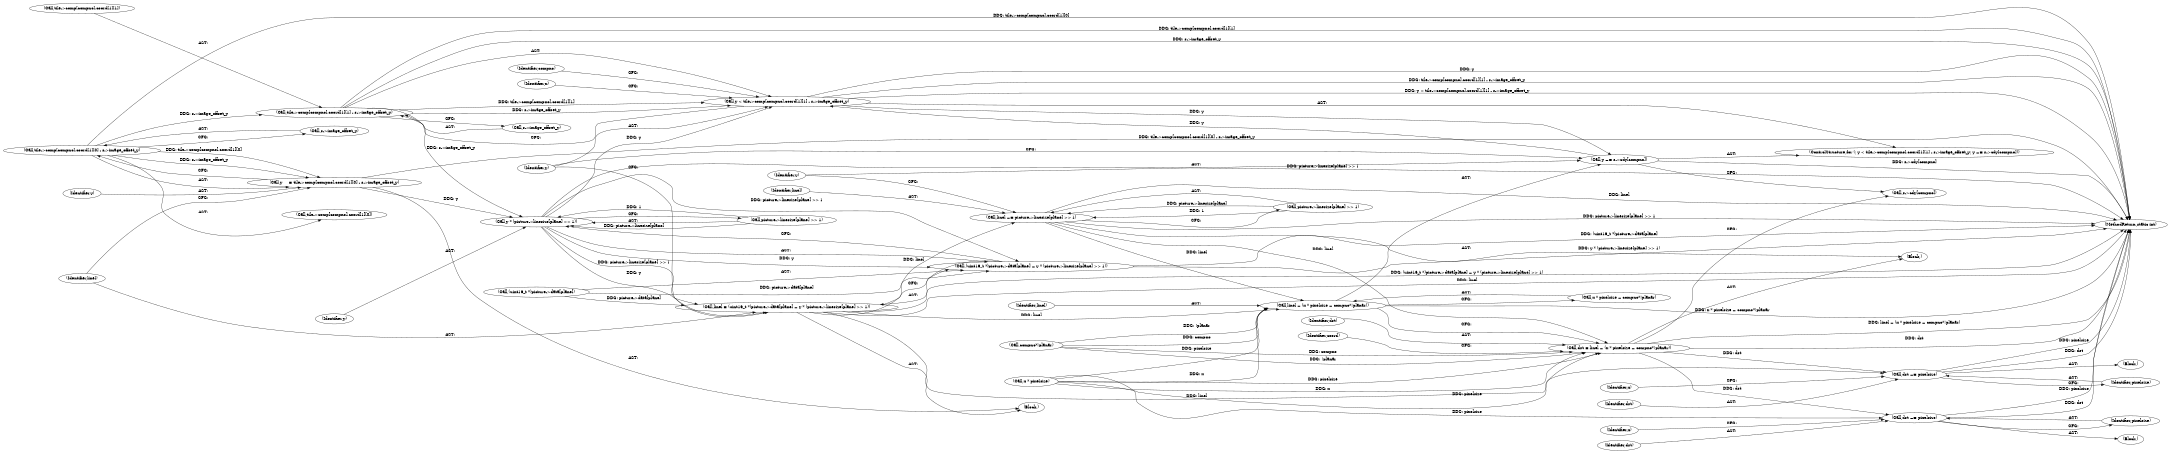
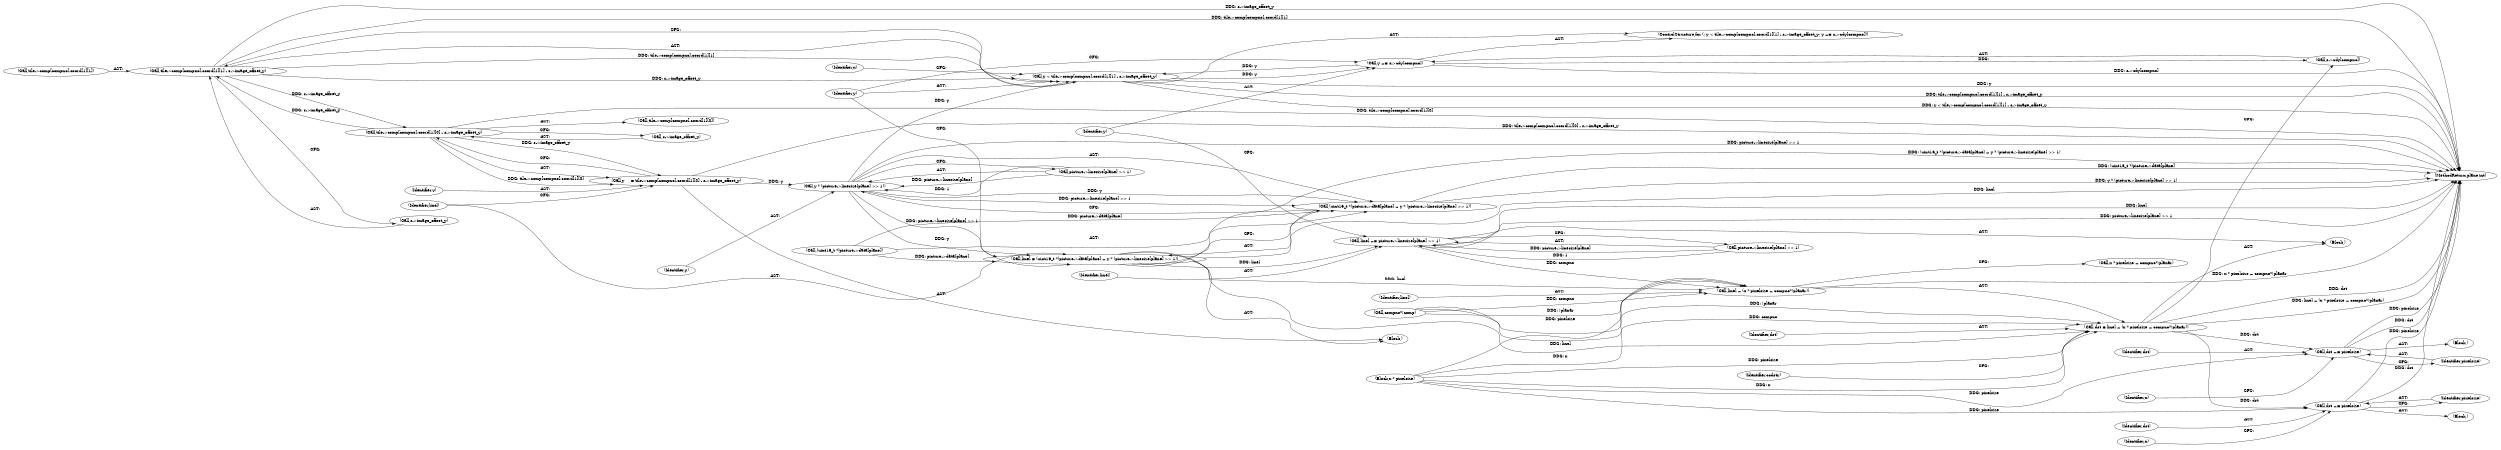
node "(Identifier,compno)": removed
edge "(Call,tile->comp[compno].coord[1][1] - s->image_offset_y)" -> "(Call,y * (picture->linesize[plane] >> 1))": now "(Call,tile->comp[compno].coord[1][1] - s->image_offset_y)" -> "(Call,tile->comp[compno].coord[1][0] - s->image_offset_y)"
edge "(Call,y += s->cdy[compno])" -> "(Call,s->cdy[compno])": label "CFG: " -> "DDG: "
edge "(Call,linel + (x * pixelsize + compno*!planar))" -> "(Call,y += s->cdy[compno])": now "(Call,s->cdy[compno])" -> "(Call,y += s->cdy[compno])"
node "(MethodReturn,static int)": label "(MethodReturn,static int)" -> "(MethodReturn,plane int)"
edge "(Call,linel += picture->linesize[plane] >> 1)" -> "(Call,linel + (x * pixelsize + compno*!planar))": label "DDG: linel" -> "DDG: compno"
edge "(Call,linel += picture->linesize[plane] >> 1)" -> "(Call,dst = linel + (x * pixelsize + compno*!planar))": removed, label "DDG: linel"
edge "(Call,x * pixelsize + compno*!planar)" -> "(Call,linel + (x * pixelsize + compno*!planar))": removed, label "AST:"
edge "(Call,linel + (x * pixelsize + compno*!planar))" -> "(Call,dst = linel + (x * pixelsize + compno*!planar))": label "CFG: " -> "AST: "
node "(Identifier,coord)": label "(Identifier,coord)" -> "(Identifier,codsty)"
node "(Call,compno*!planar)": label "(Call,compno*!planar)" -> "(Call,compno*!comp)"
node "(Call,x * pixelsize)": label "(Call,x * pixelsize)" -> "(Block,x * pixelsize)"
